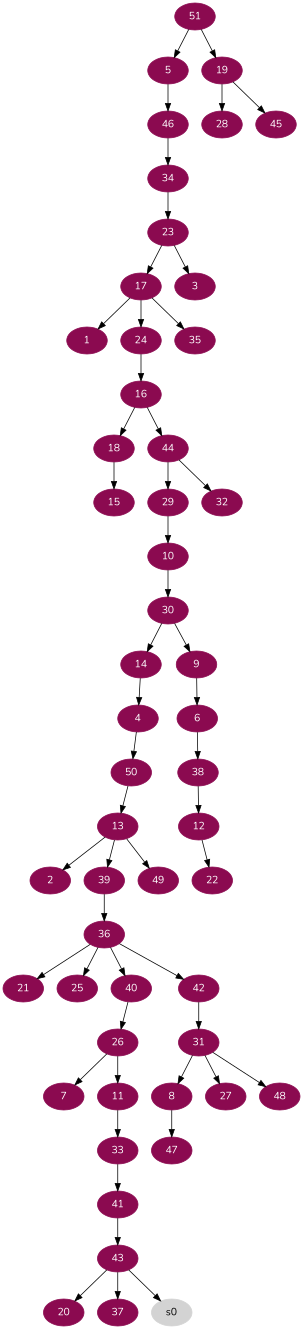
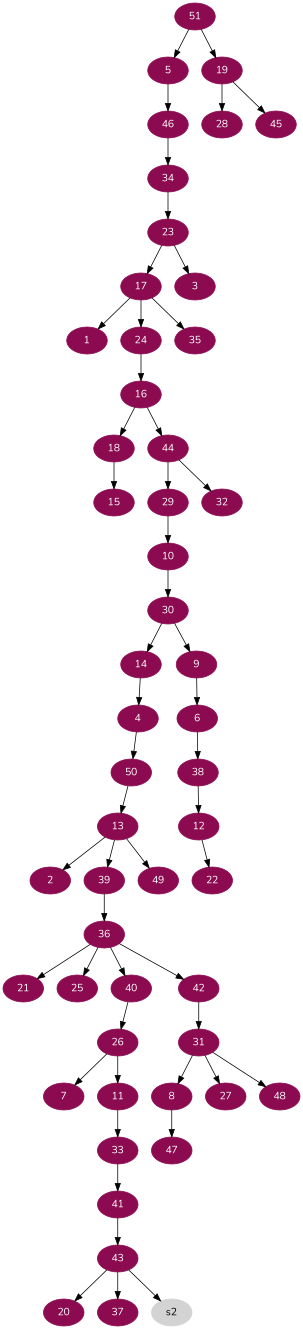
node "s0": label "s0" -> "s2"
